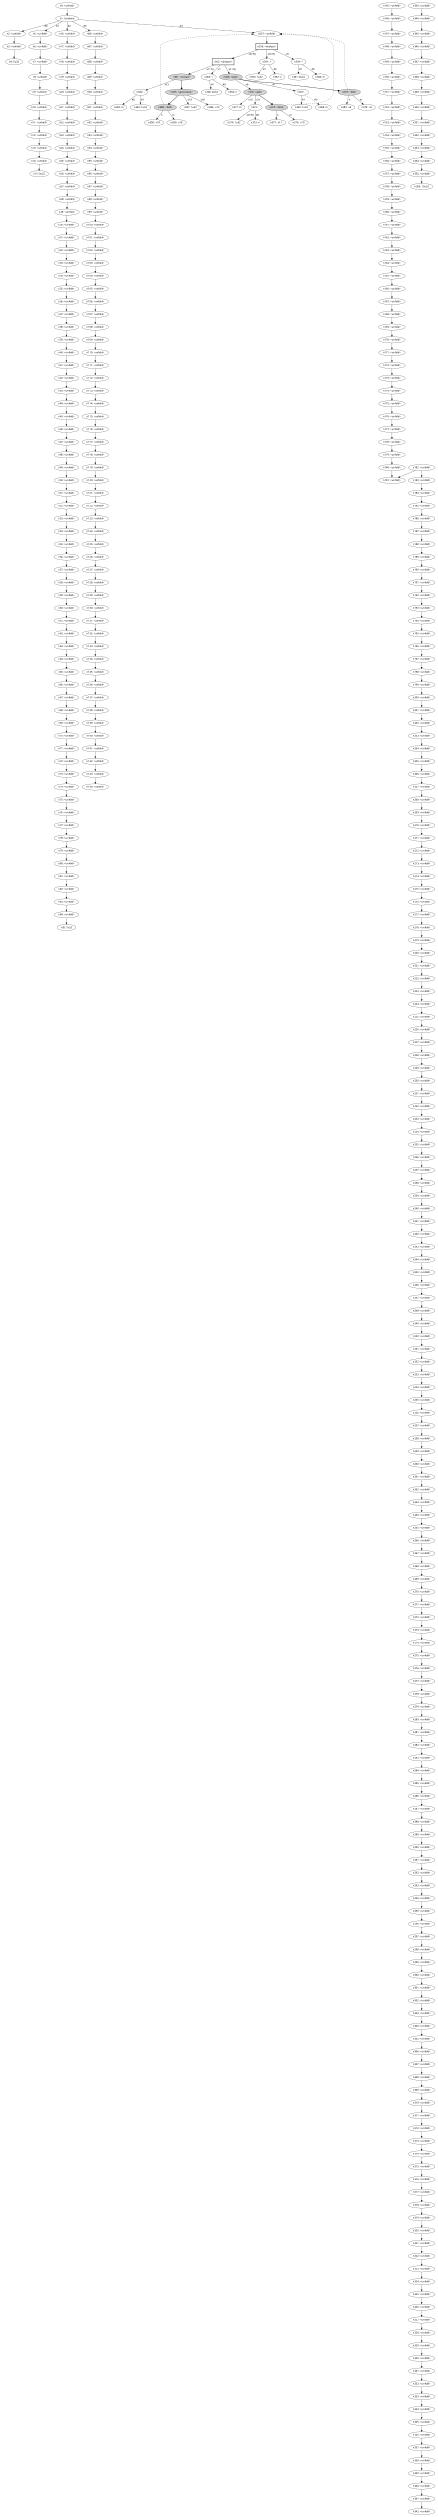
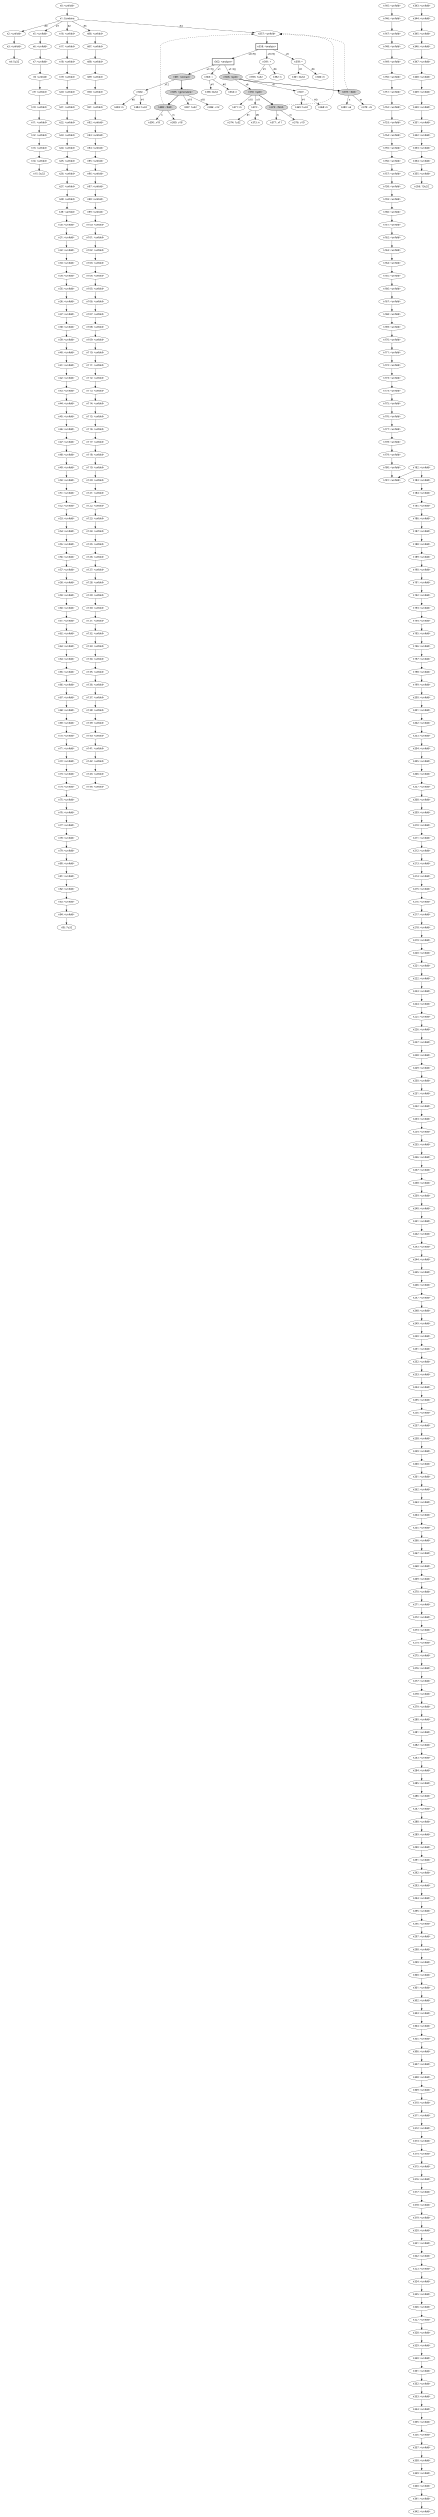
edge "n359: =" -> "n360: m": arrowhead dot -> normal
edge "n372: -" -> "n374: 1u32": label " .v0=F() " -> " #1 "
